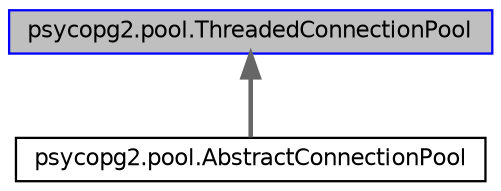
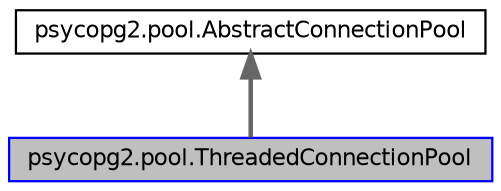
edge "psycopg2.pool.AbstractConnectionPool" -> "psycopg2.pool.ThreadedConnectionPool": reversed
